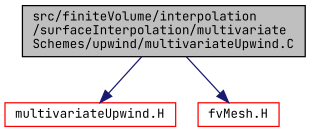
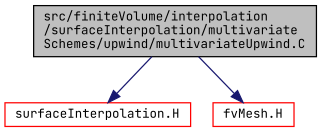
node "multivariateUpwind.H": label "multivariateUpwind.H" -> "surfaceInterpolation.H"
